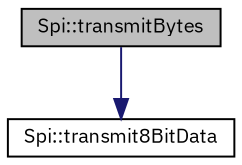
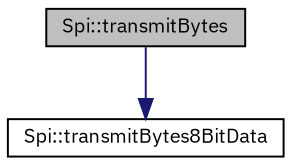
node "Spi::transmit8BitData": label "Spi::transmit8BitData" -> "Spi::transmitBytes8BitData"
